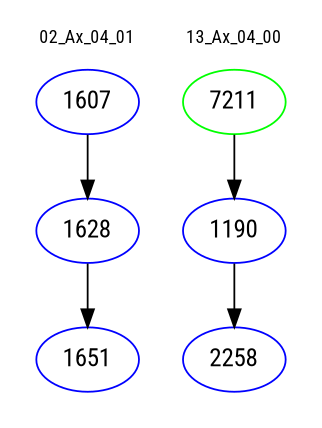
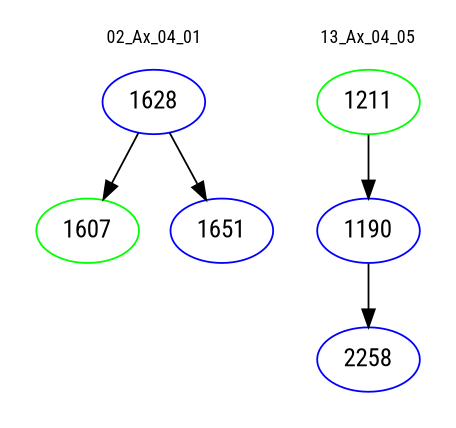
cluster "13_Ax_04_00": label "13_Ax_04_00" -> "13_Ax_04_05"
node "1607": color blue -> green
node "7211": label "7211" -> "1211"
edge "1607" -> "1628": reversed
